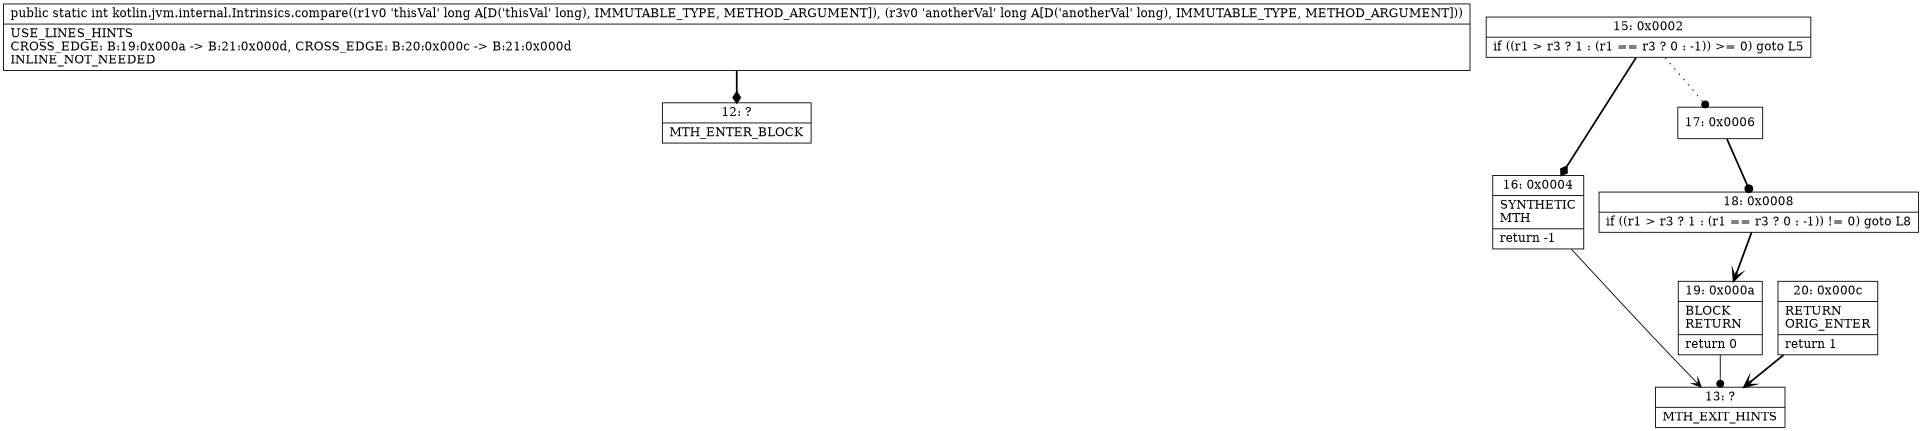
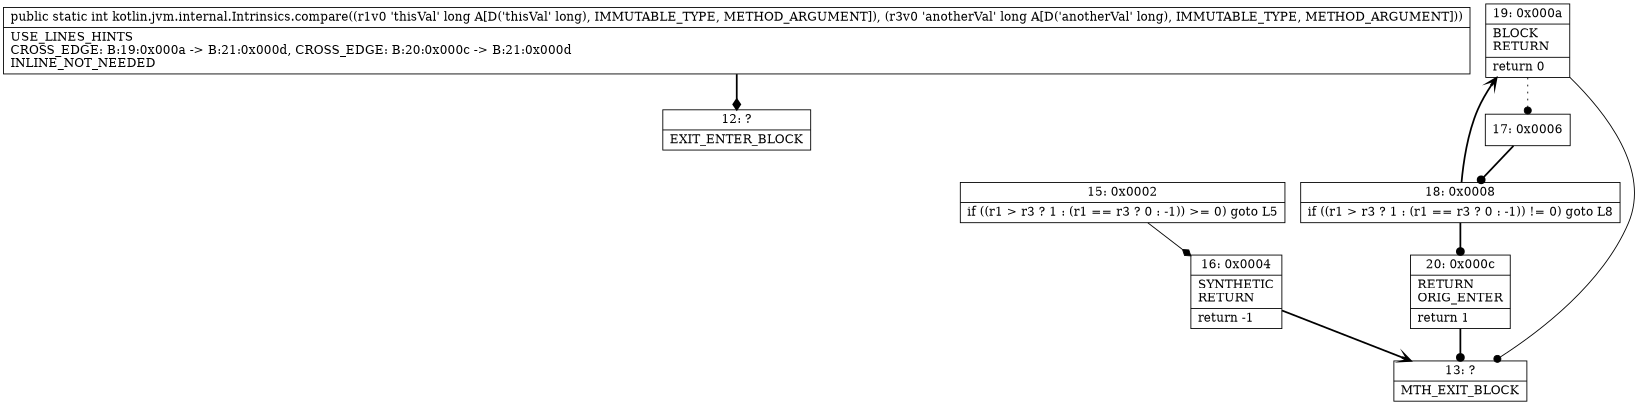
edge "15: 0x0002" -> "17: 0x0006": now "19: 0x000a" -> "17: 0x0006"
edge "15: 0x0002" -> "16: 0x0004": style bold -> solid
node "12: ?": text "MTH_ENTER_BLOCK" -> "EXIT_ENTER_BLOCK"
node "16: 0x0004": text "MTH" -> "RETURN"
edge "18: 0x0008" -> "20: 0x000c": added
edge "16: 0x0004" -> "13: ?": style solid -> bold
edge "20: 0x000c" -> "13: ?": arrowhead vee -> dot
node "13: ?": text "MTH_EXIT_HINTS" -> "MTH_EXIT_BLOCK"
